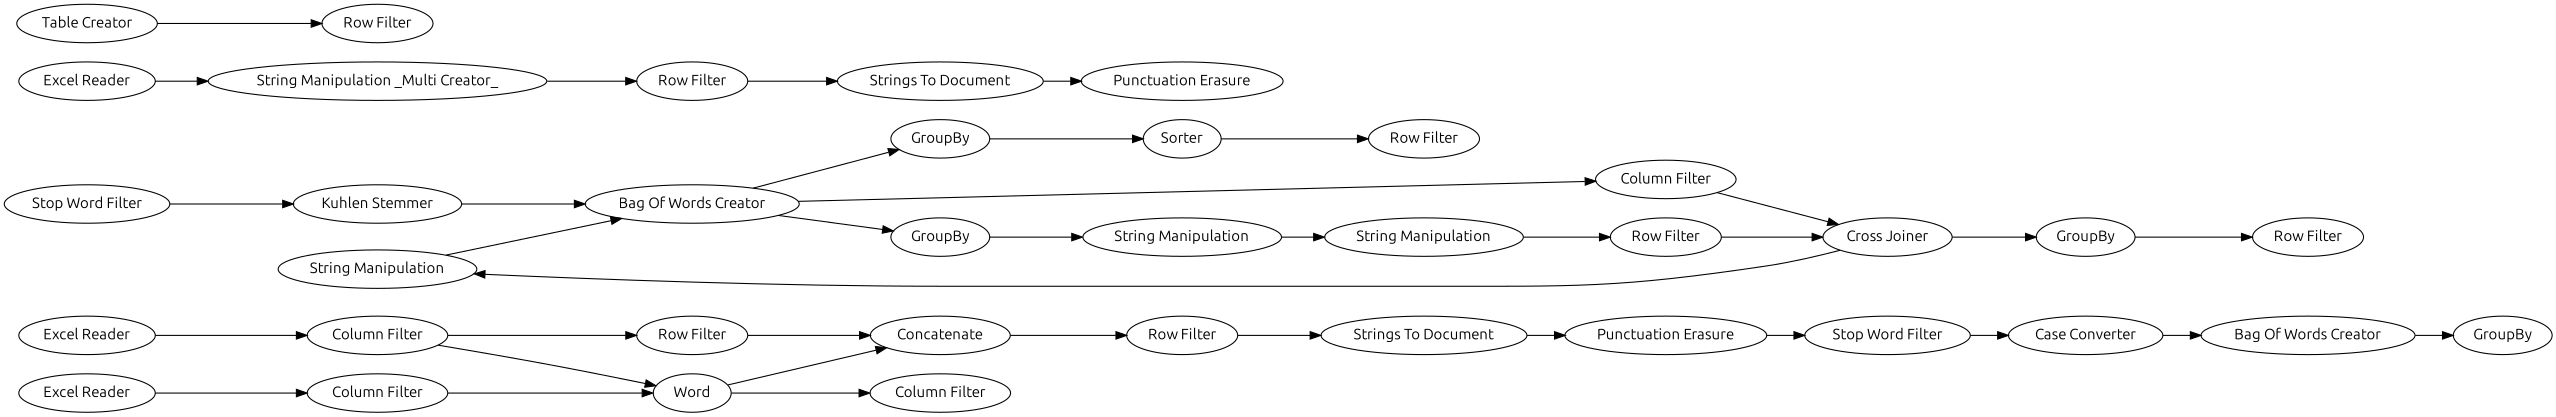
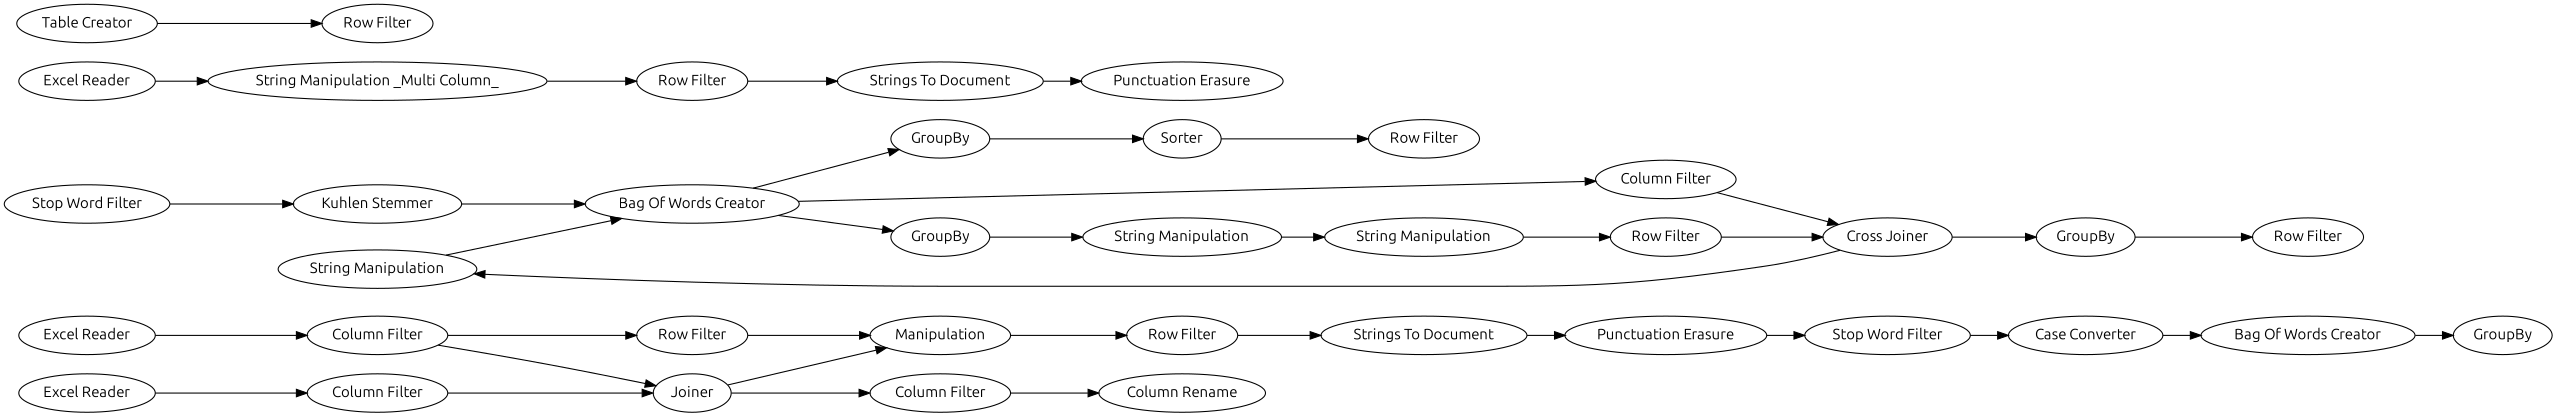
node "String Manipulation _Multi Creator_": label "String Manipulation _Multi Creator_" -> "String Manipulation _Multi Column_"
node "Concatenate": label "Concatenate" -> "Manipulation"
node "Word": label "Word" -> "Joiner"
node "Column Rename": added
